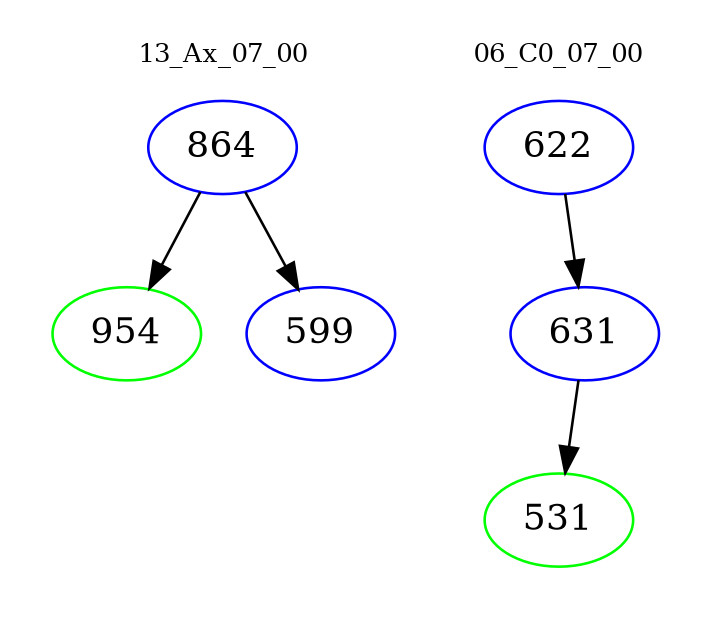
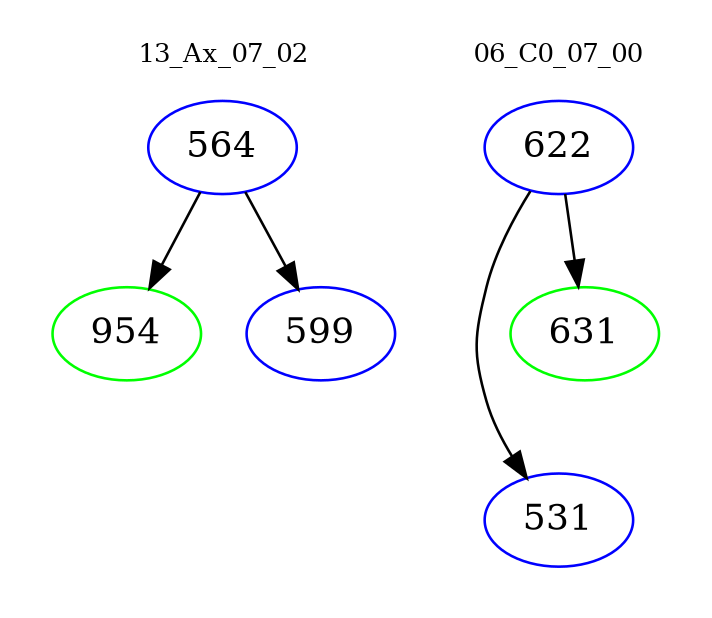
cluster "13_Ax_07_00": label "13_Ax_07_00" -> "13_Ax_07_02"
node "864": label "864" -> "564"
node "631": color blue -> green
edge "631" -> "531": now "622" -> "531"
node "531": color green -> blue
